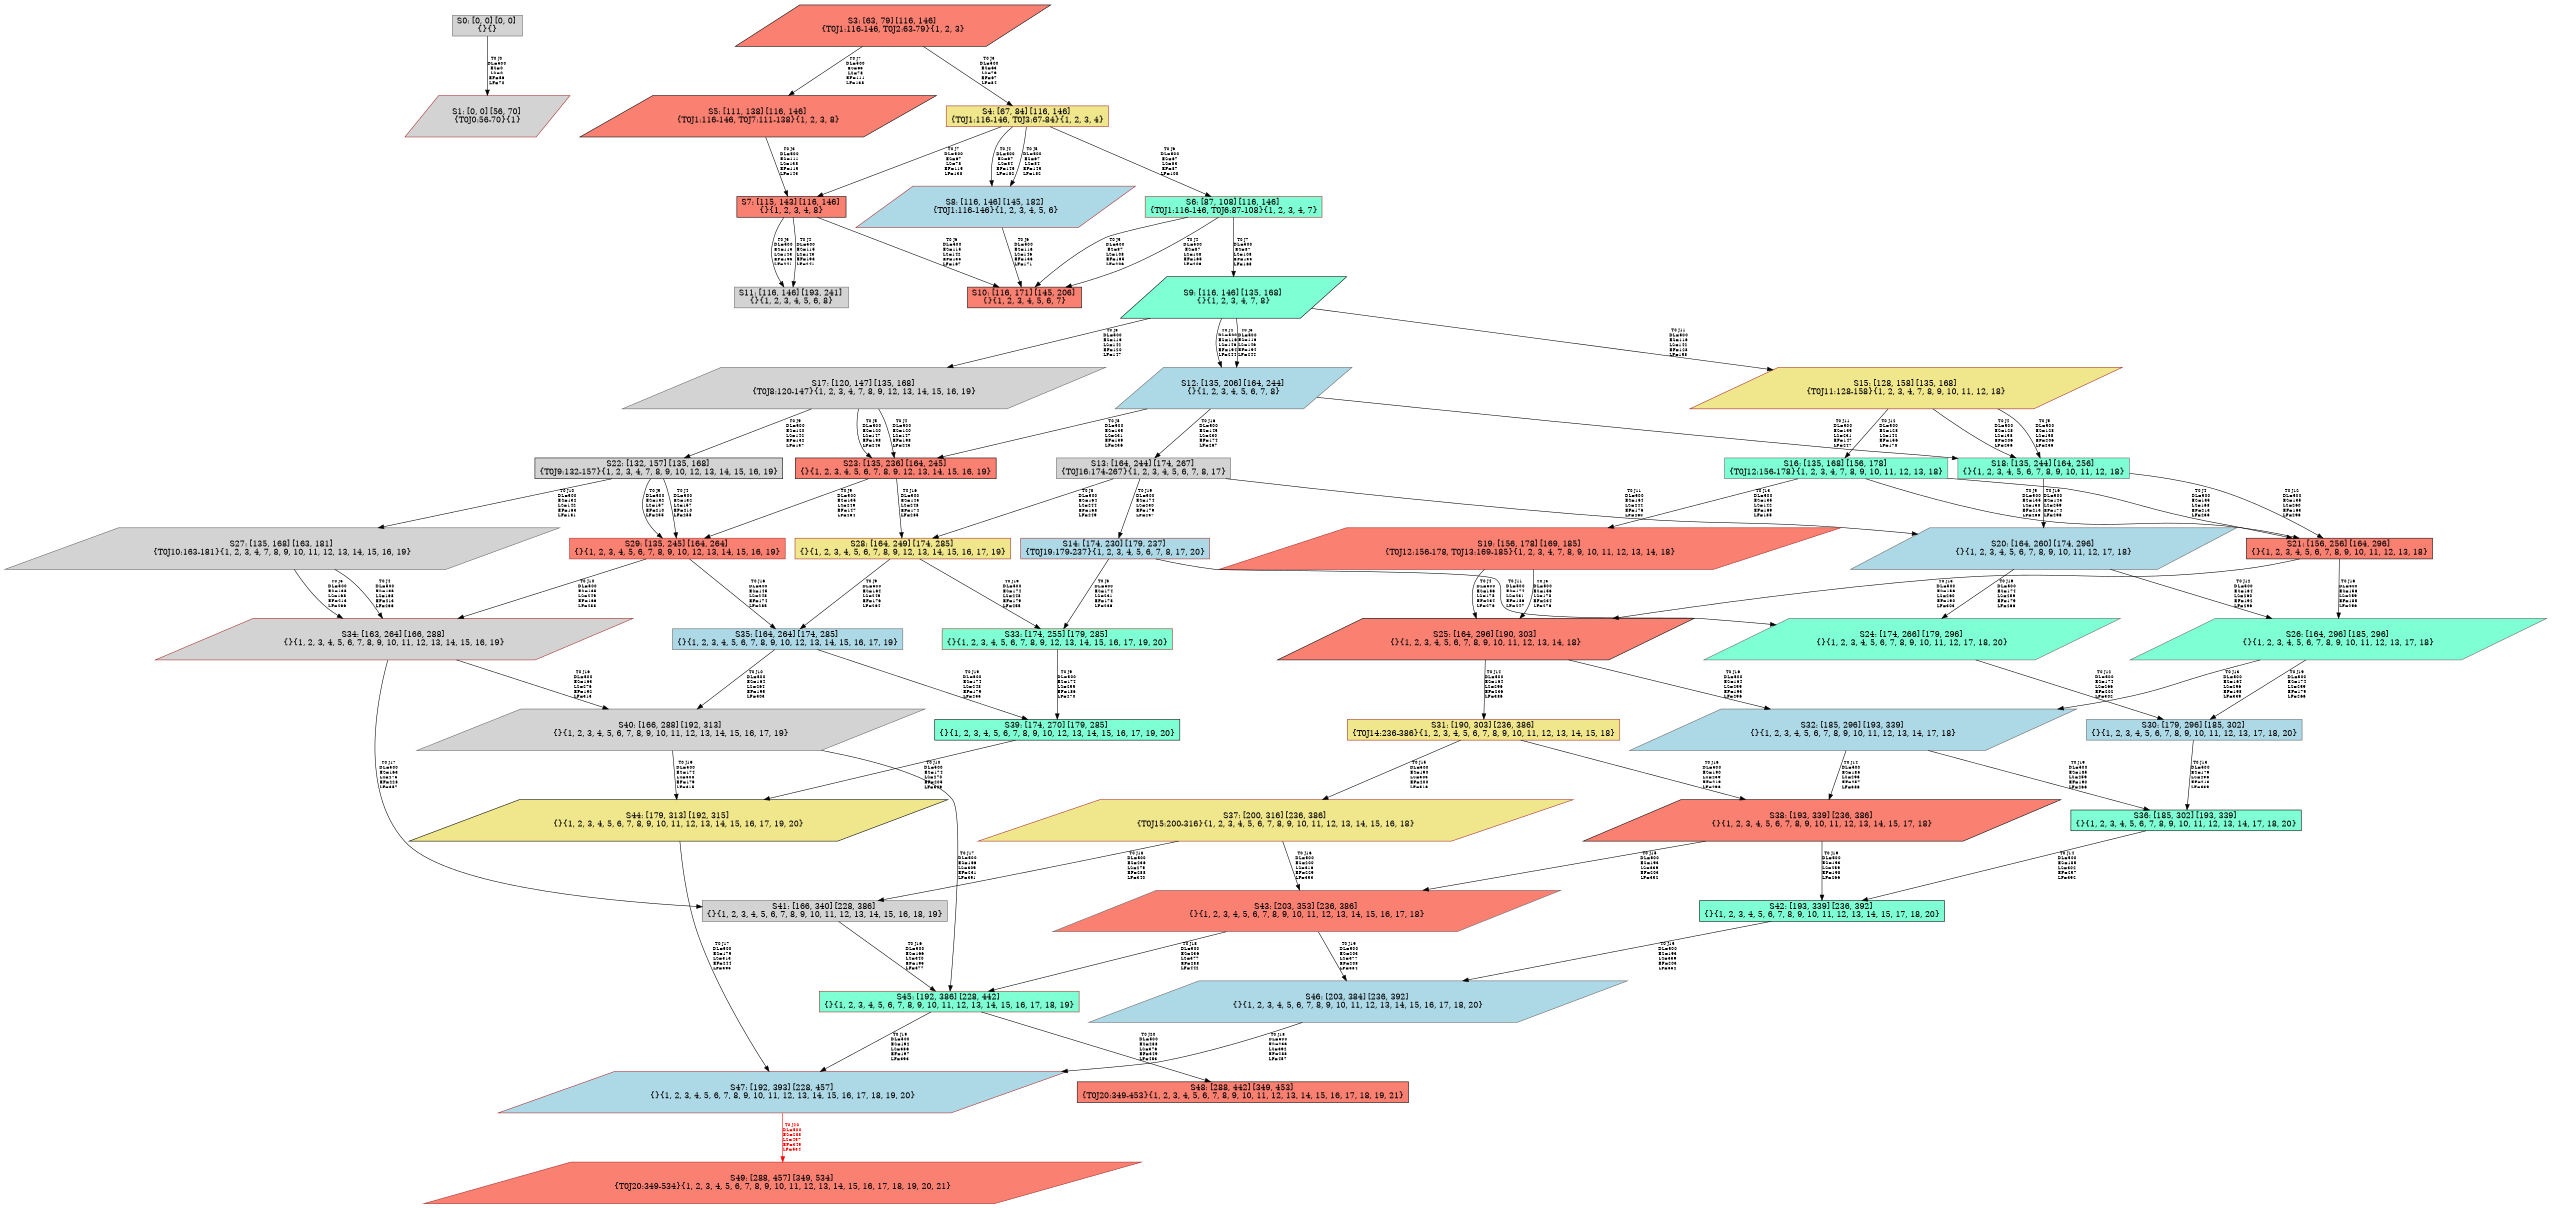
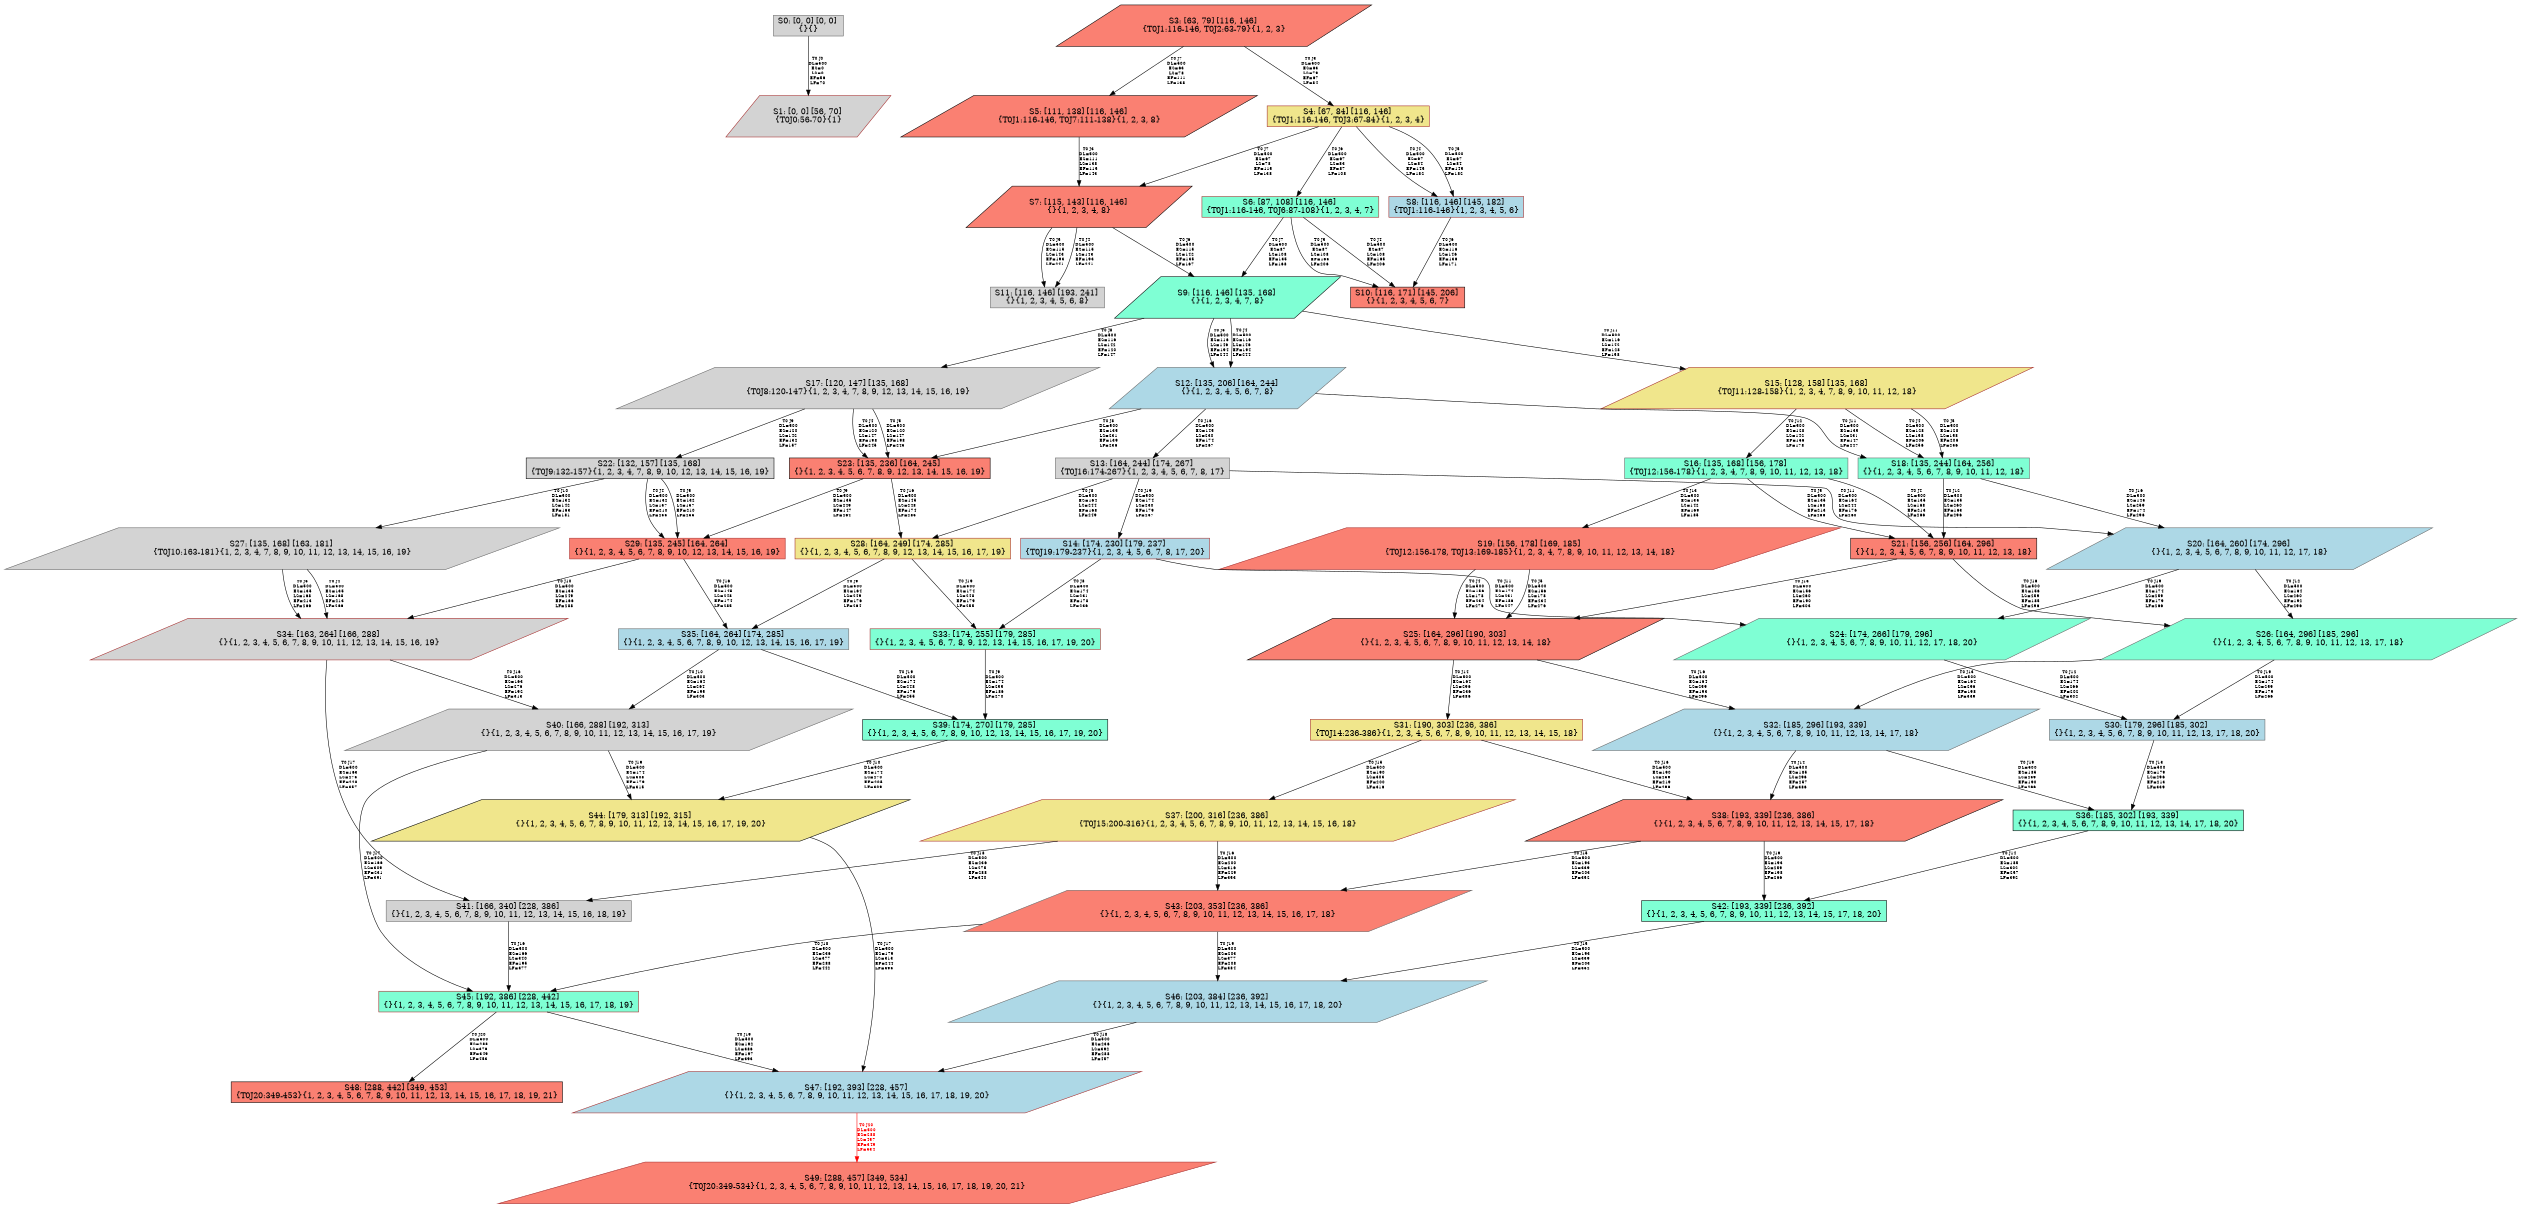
node "S7: [115, 143] [116, 146] {}{1, 2, 3, 4, 8}": shape box -> parallelogram
node "S8: [116, 146] [145, 182] {T0J1:116-146}{1, 2, 3, 4, 5, 6}": shape parallelogram -> box
edge "S7: [115, 143] [116, 146] {}{1, 2, 3, 4, 8}" -> "S10: [116, 171] [145, 206] {}{1, 2, 3, 4, 5, 6, 7}": now "S7: [115, 143] [116, 146] {}{1, 2, 3, 4, 8}" -> "S9: [116, 146] [135, 168] {}{1, 2, 3, 4, 7, 8}"
